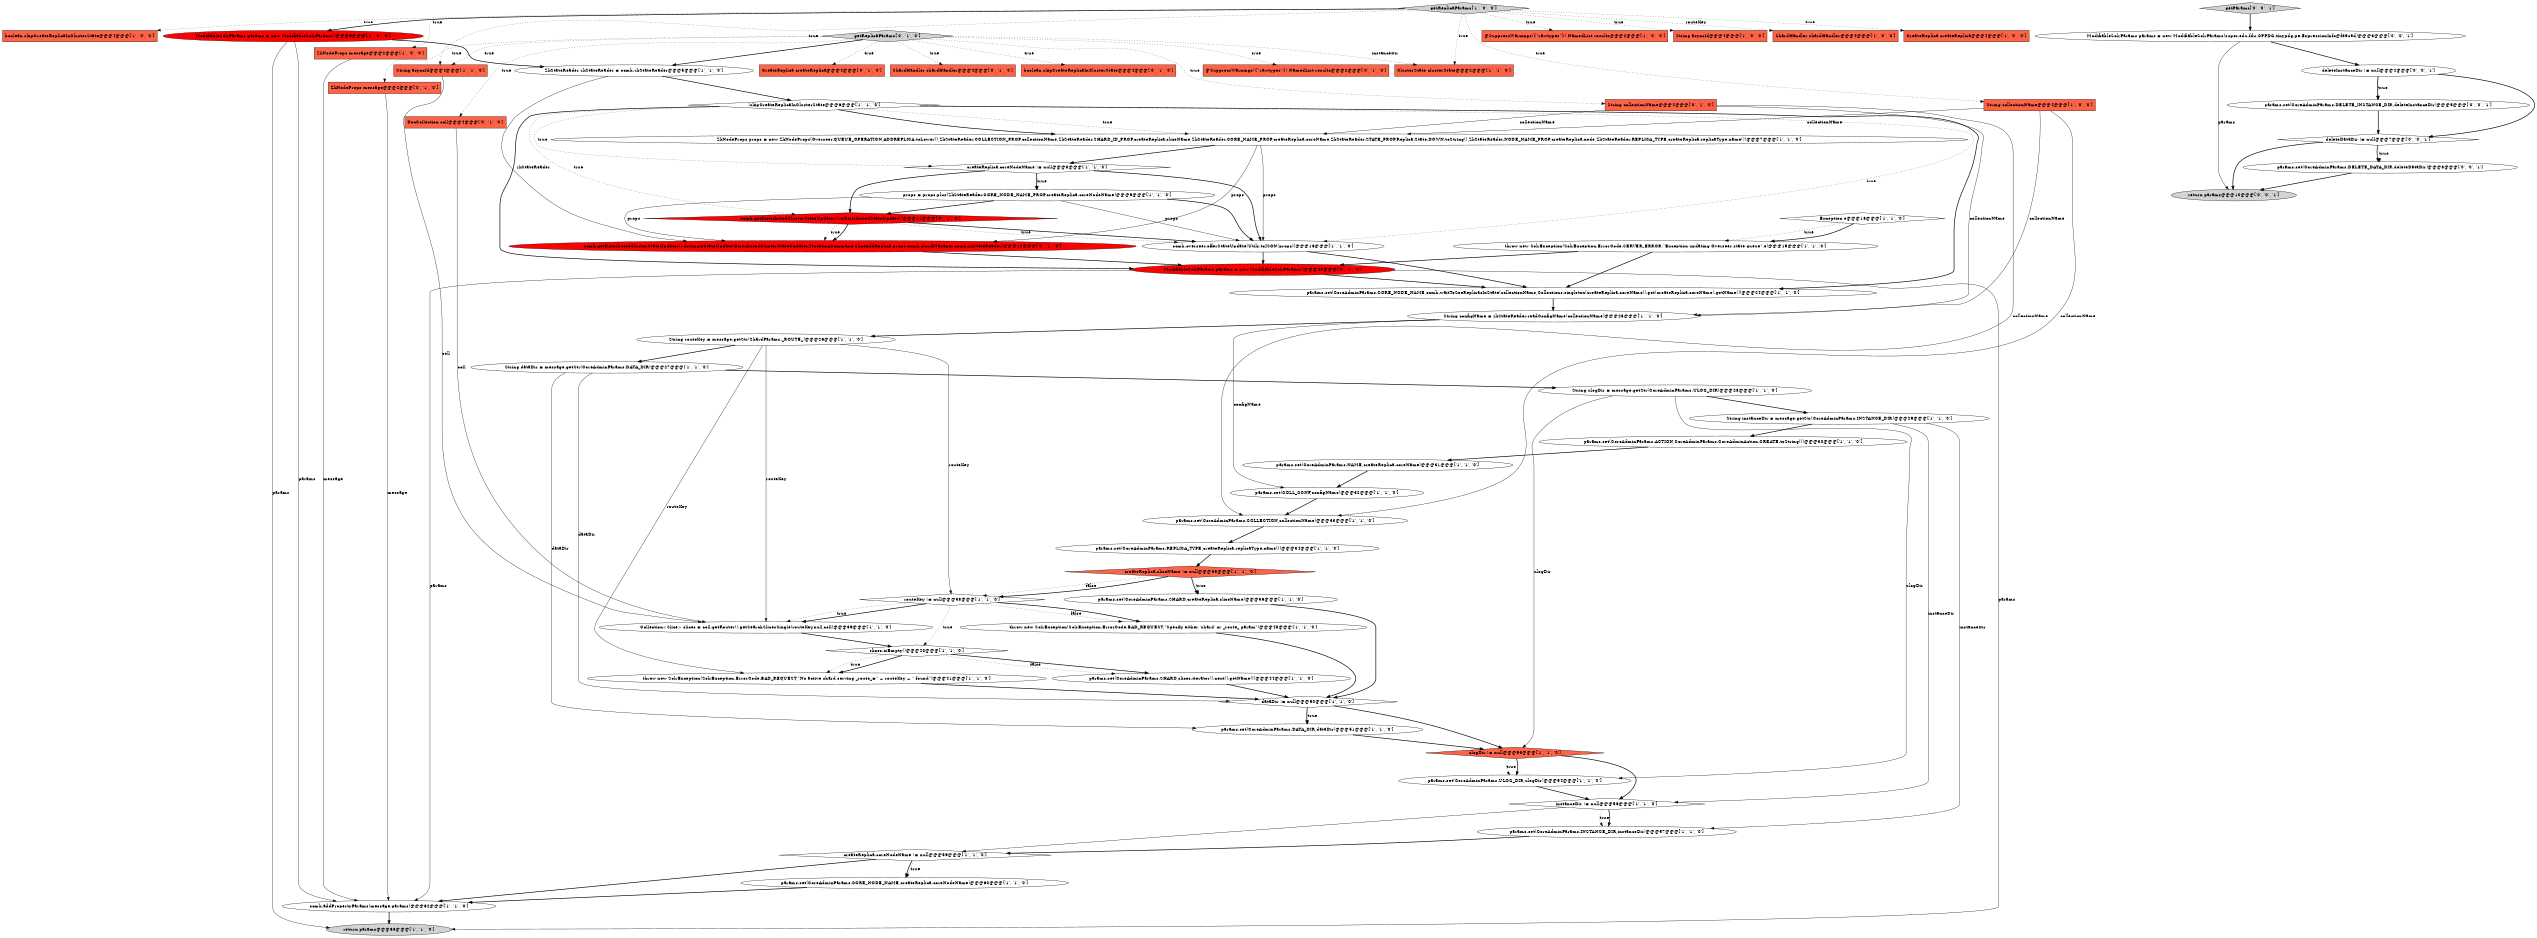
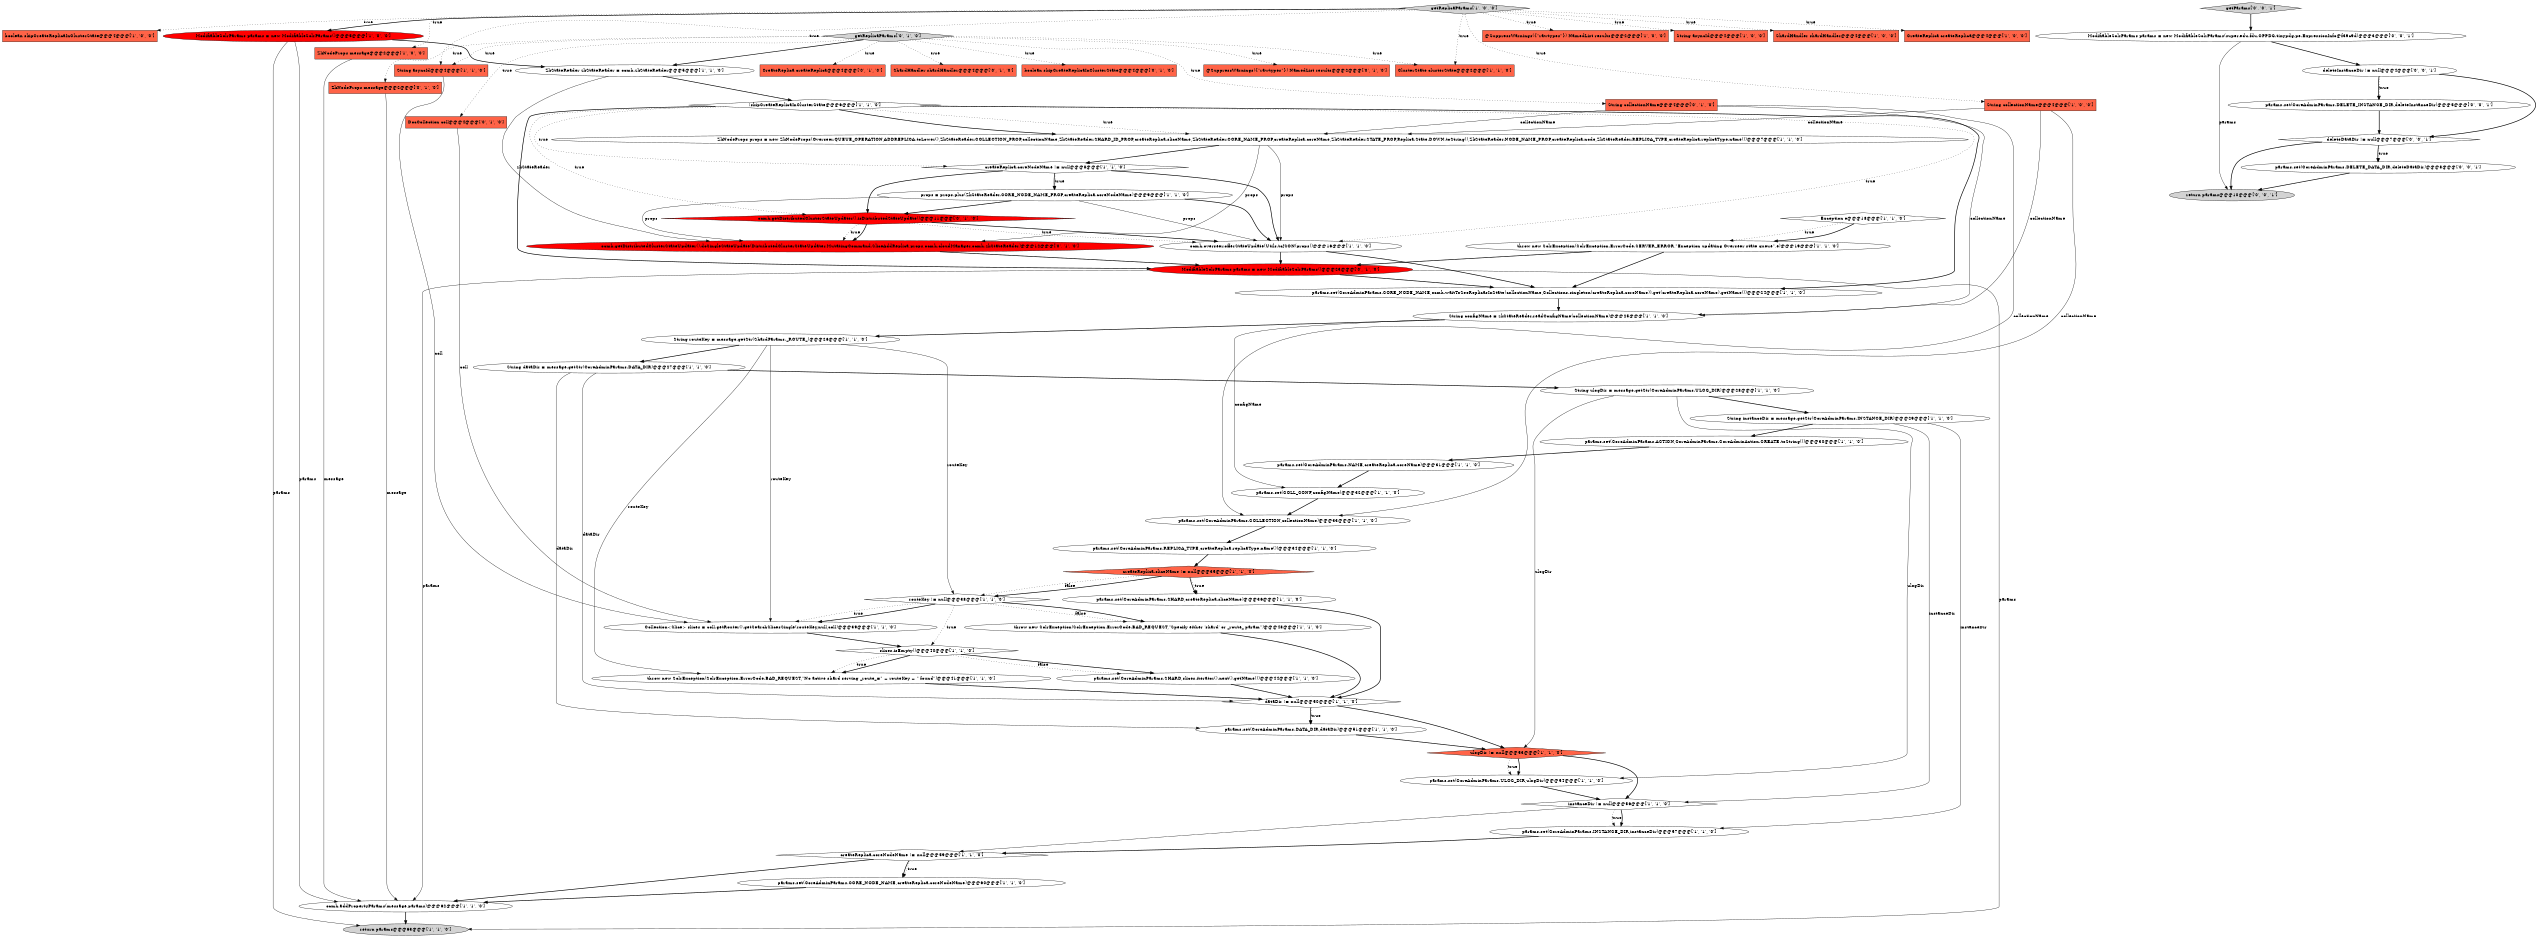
edge "getReplicaParams['1', '0', '0']" -> "ShardHandler shardHandler@@@4@@@['1', '0', '0']": label "routeKey" -> "true"
edge "getReplicaParams['0', '1', '0']" -> "ClusterState clusterState@@@2@@@['1', '1', '0']": label "instanceDir" -> "true"
